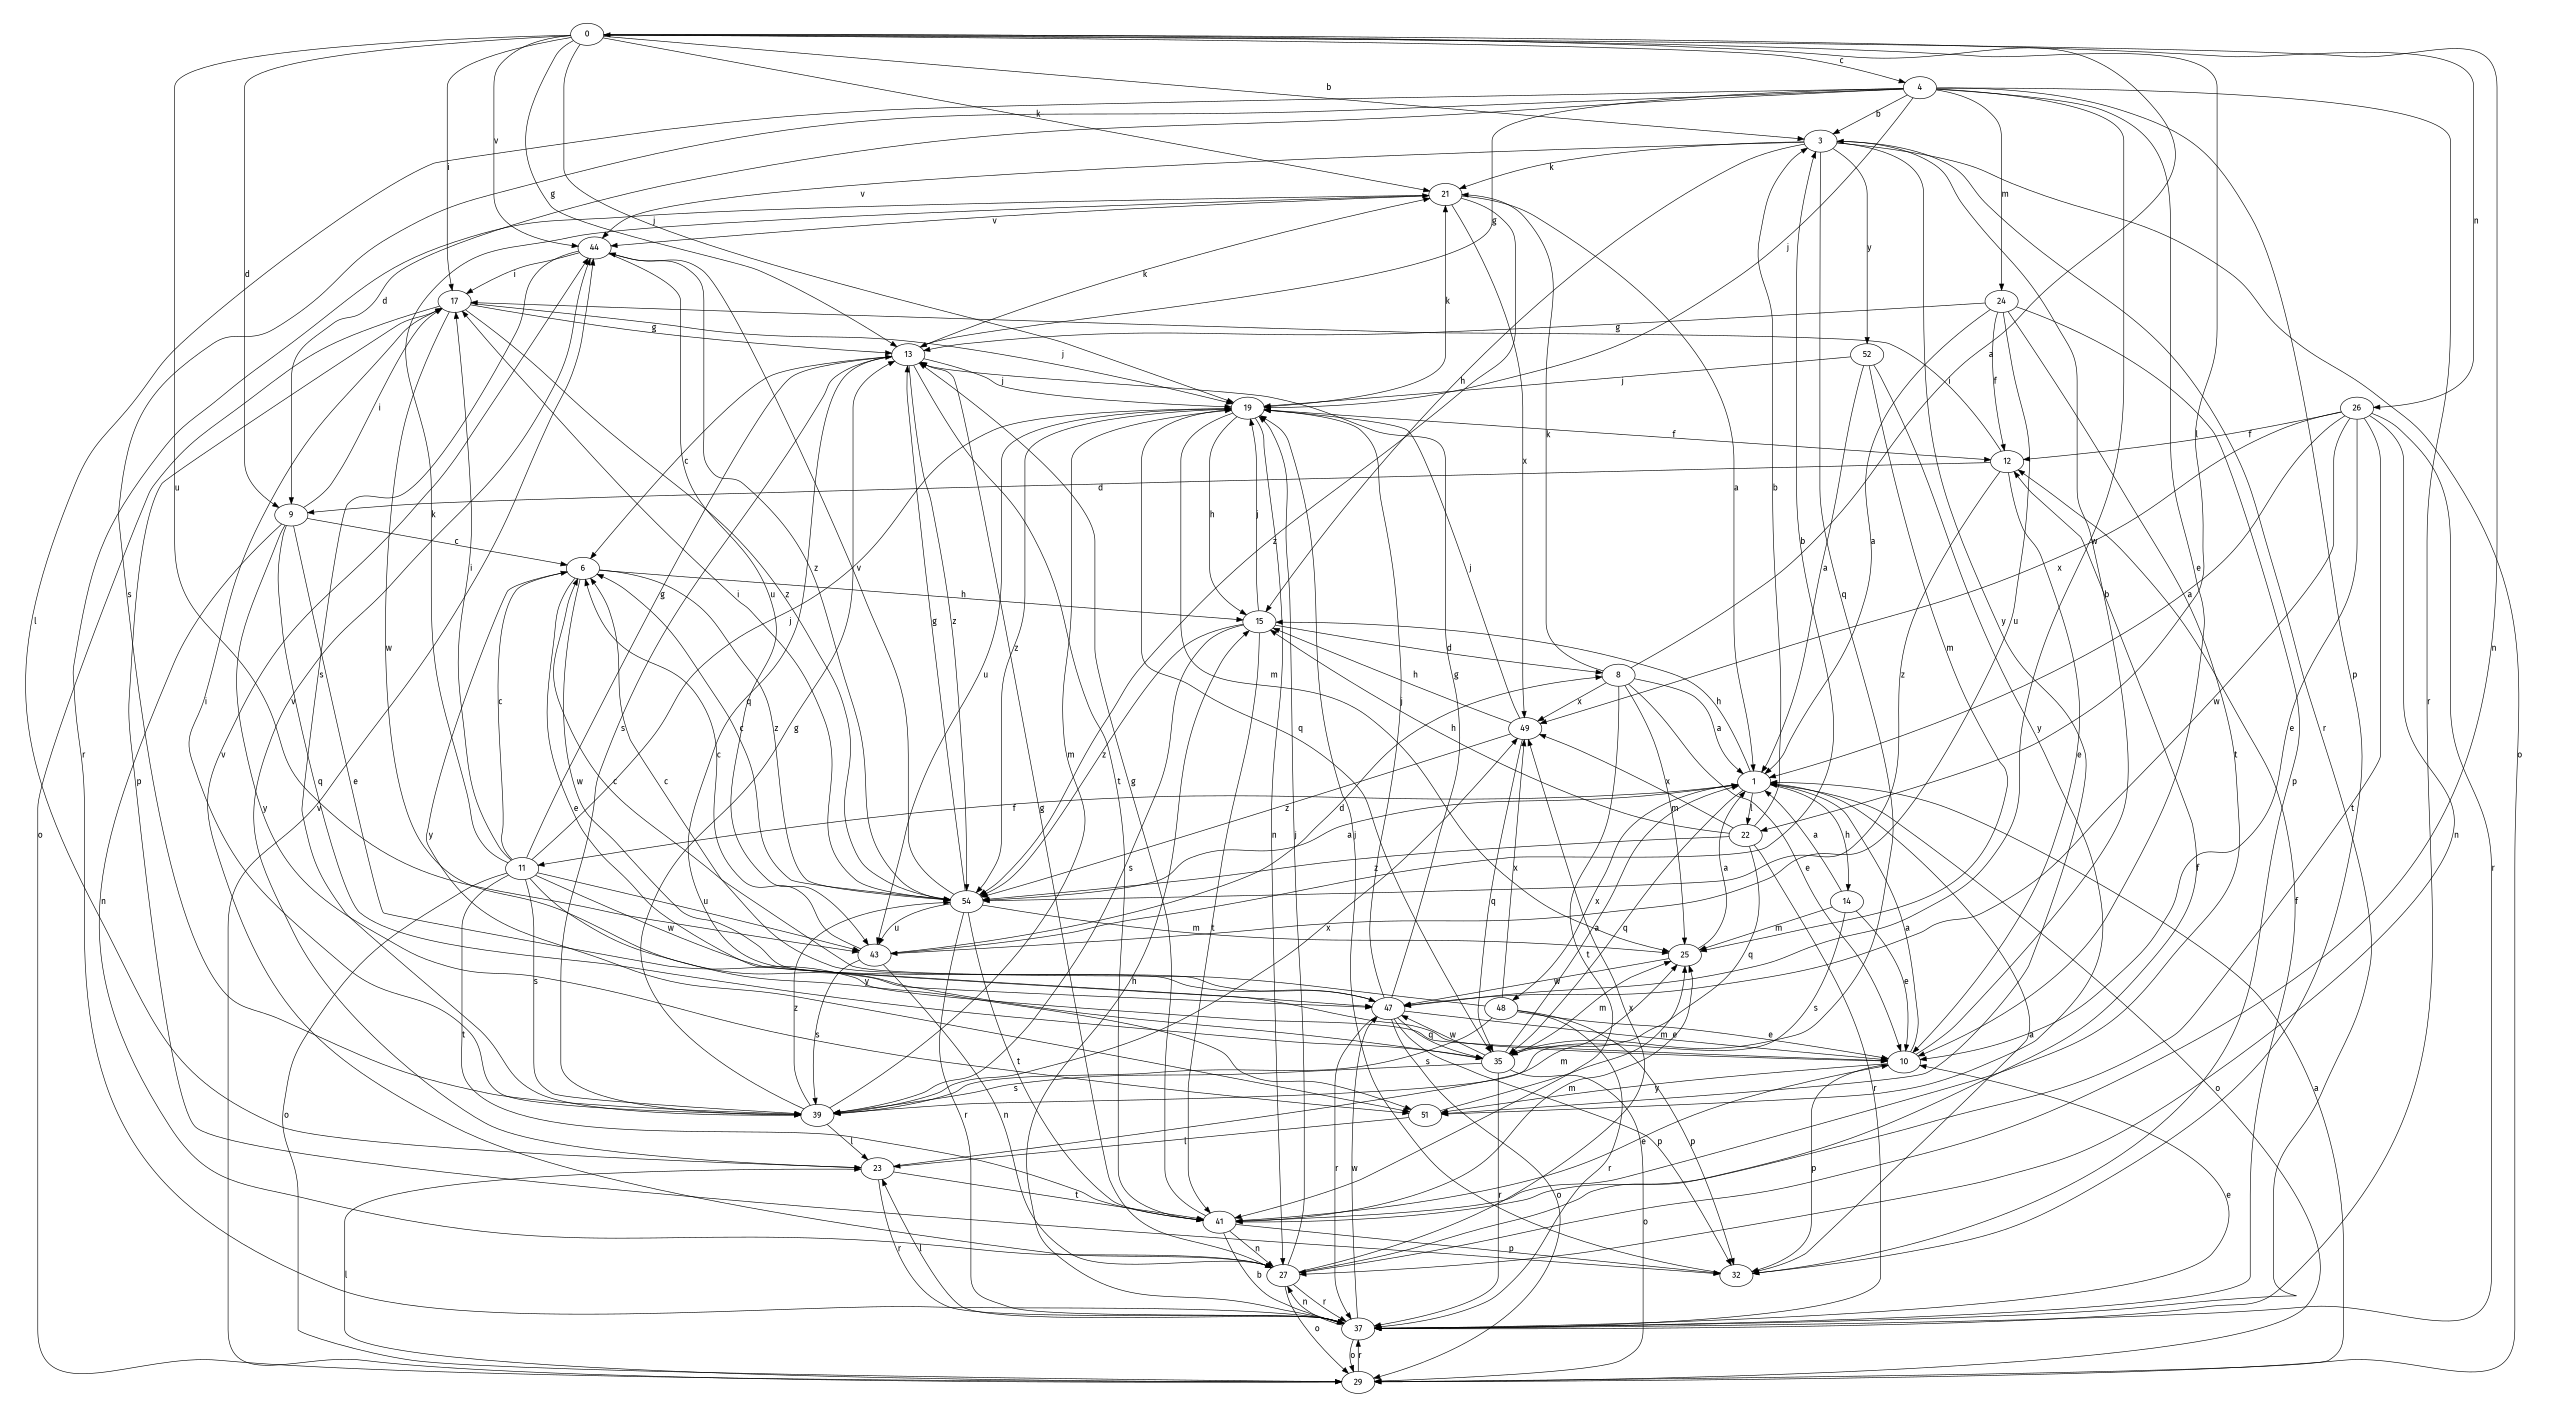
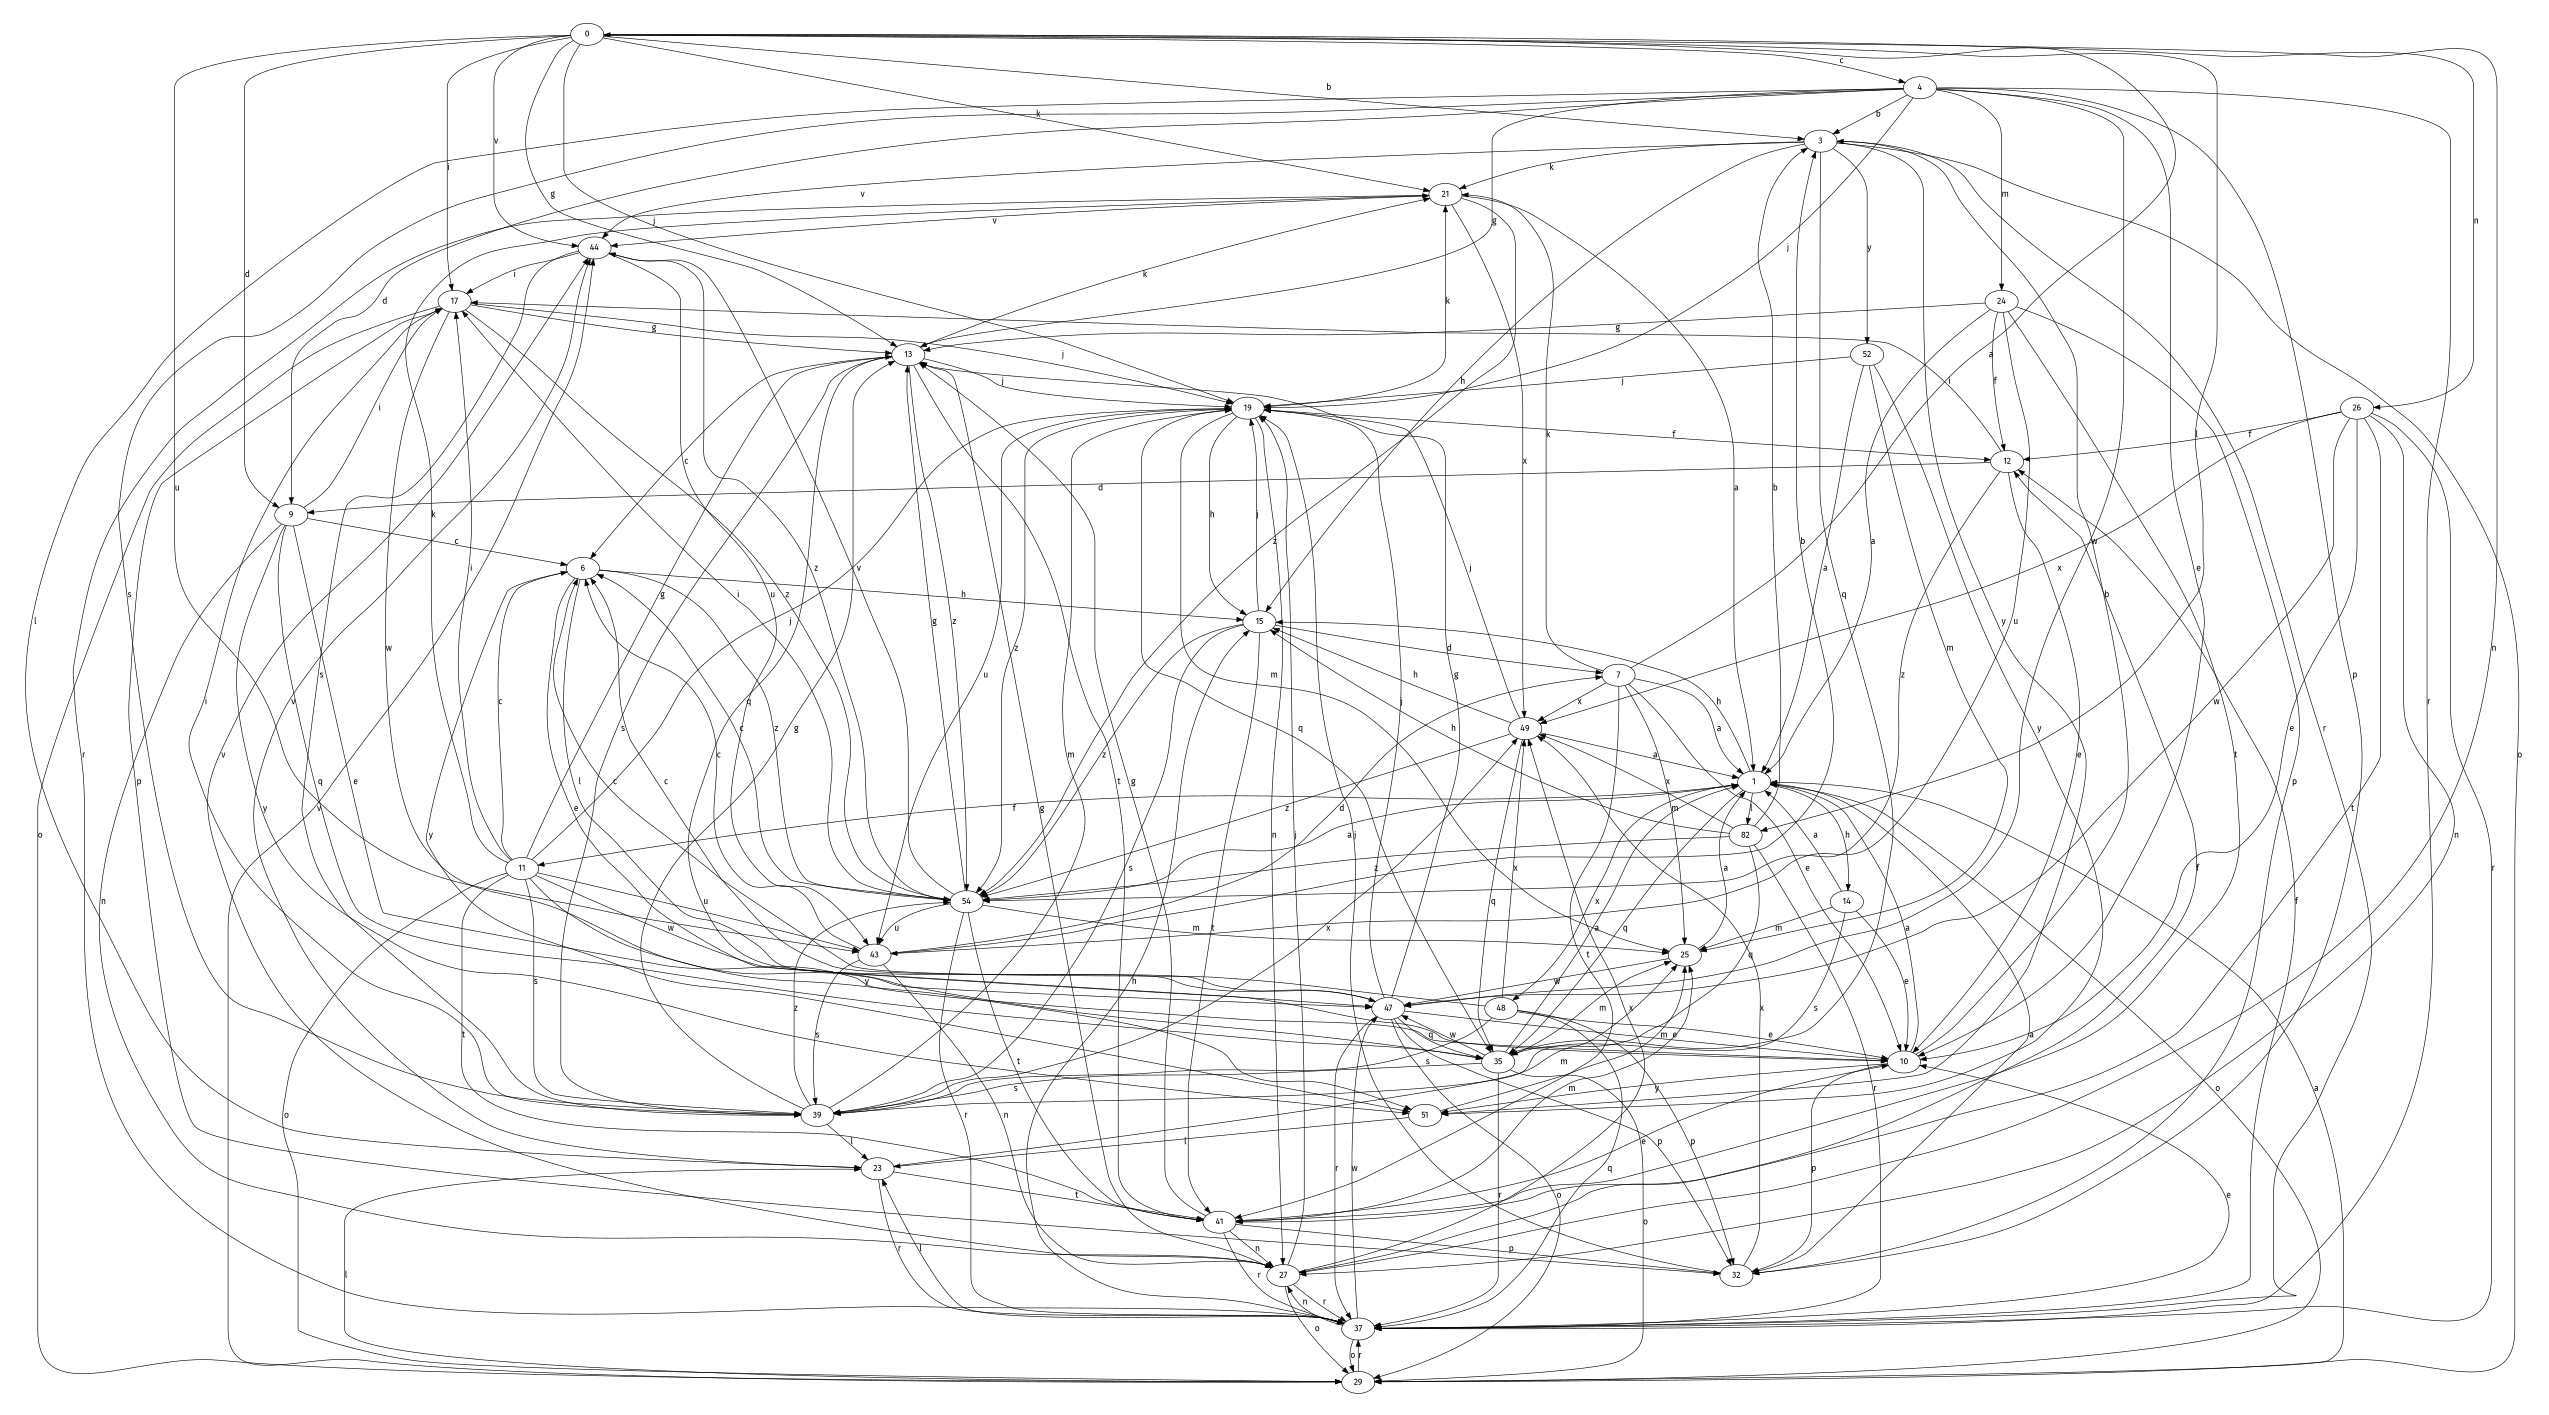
edge "26" -> "1": now "49" -> "1"
node "8": label "8" -> "7"
edge "6" -> "47": label "w" -> "l"
node "22": label "22" -> "82"
edge "32" -> "49": added, label "x"
edge "48" -> "37": label "r" -> "q"
edge "41" -> "37": label "b" -> "r"
